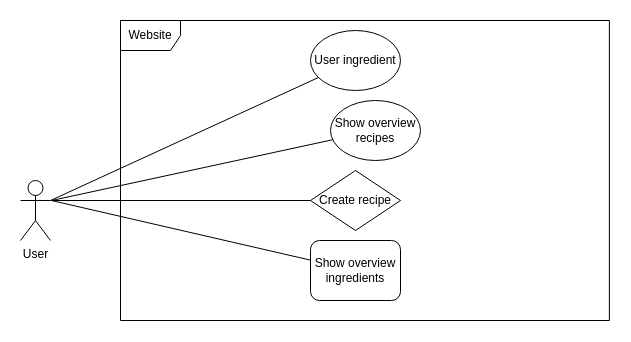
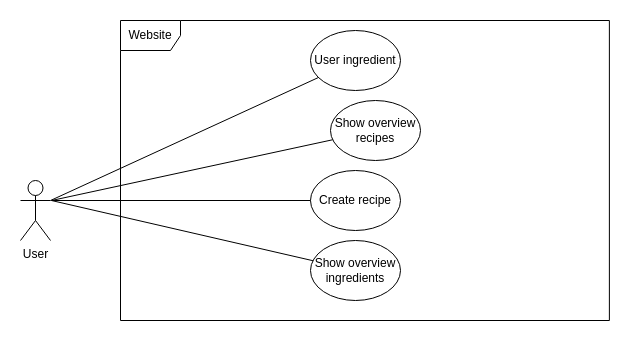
node "Create recipe": shape diamond -> ellipse
node "Show overview ingredients": shape rounded rectangle -> ellipse
